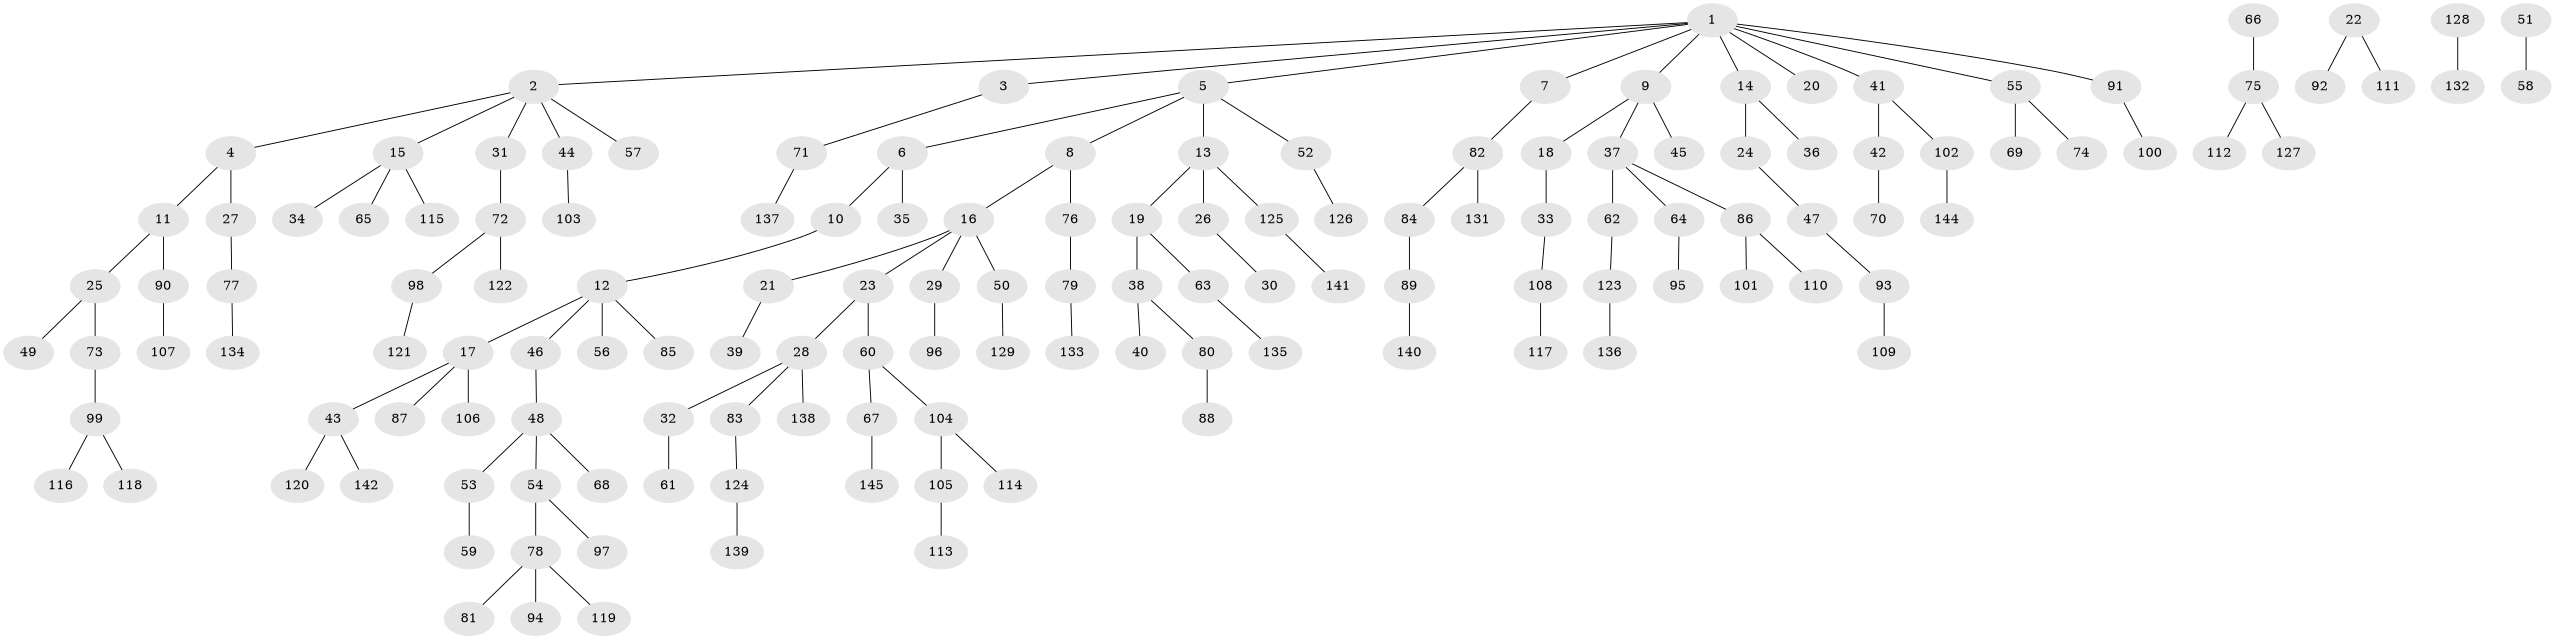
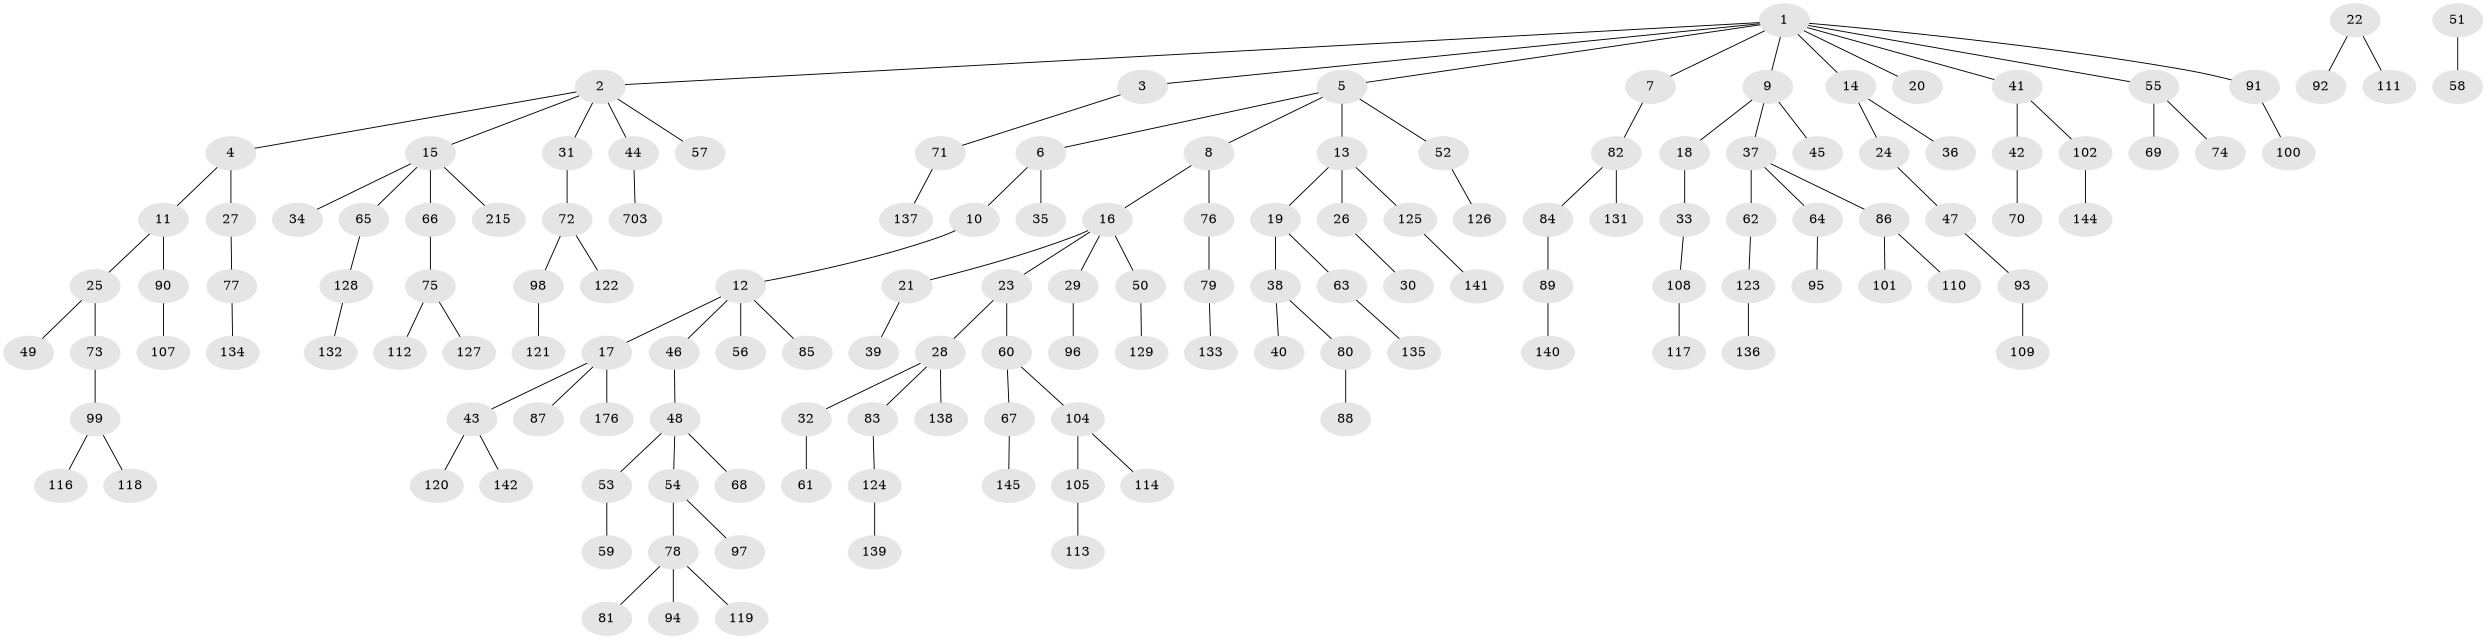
edge "15" -- "66": added
node "115": label "115" -> "215"
node "103": label "103" -> "703"
edge "65" -- "128": added
node "106": label "106" -> "176"
